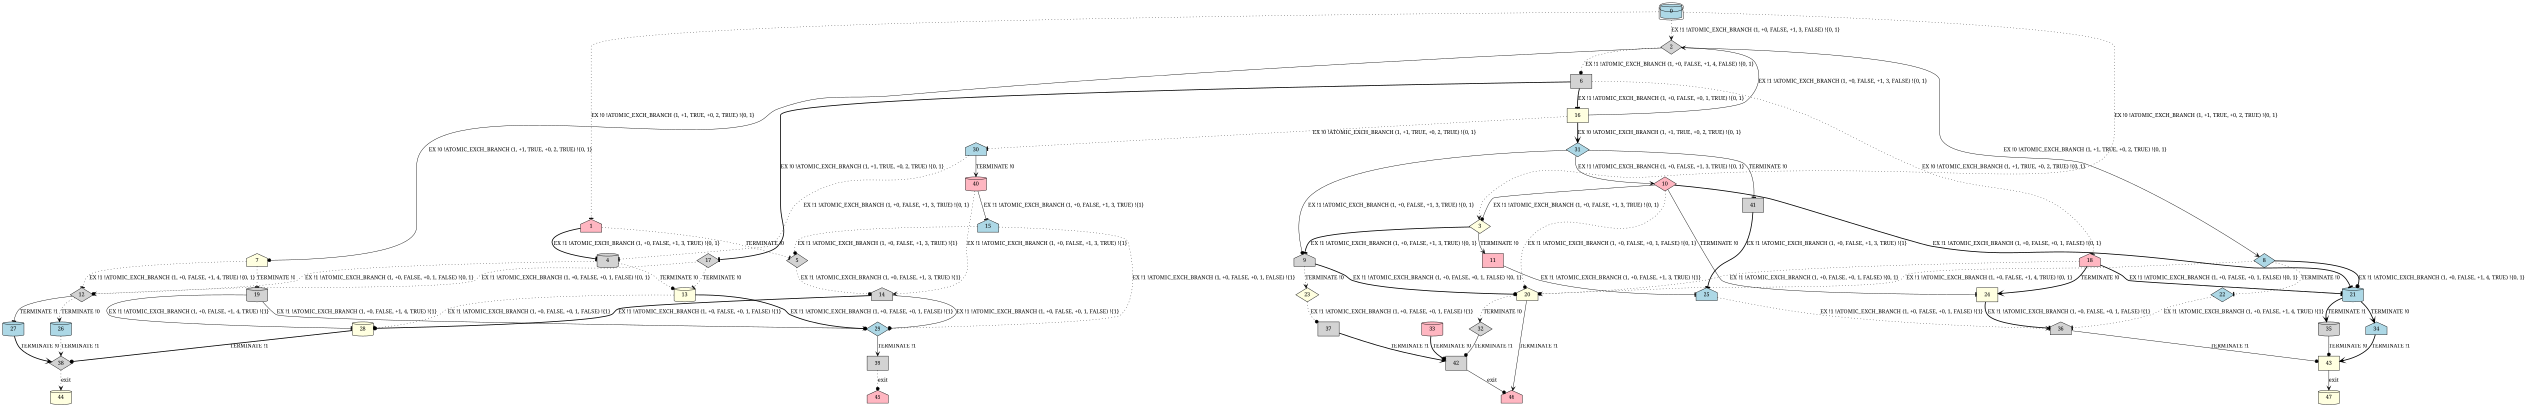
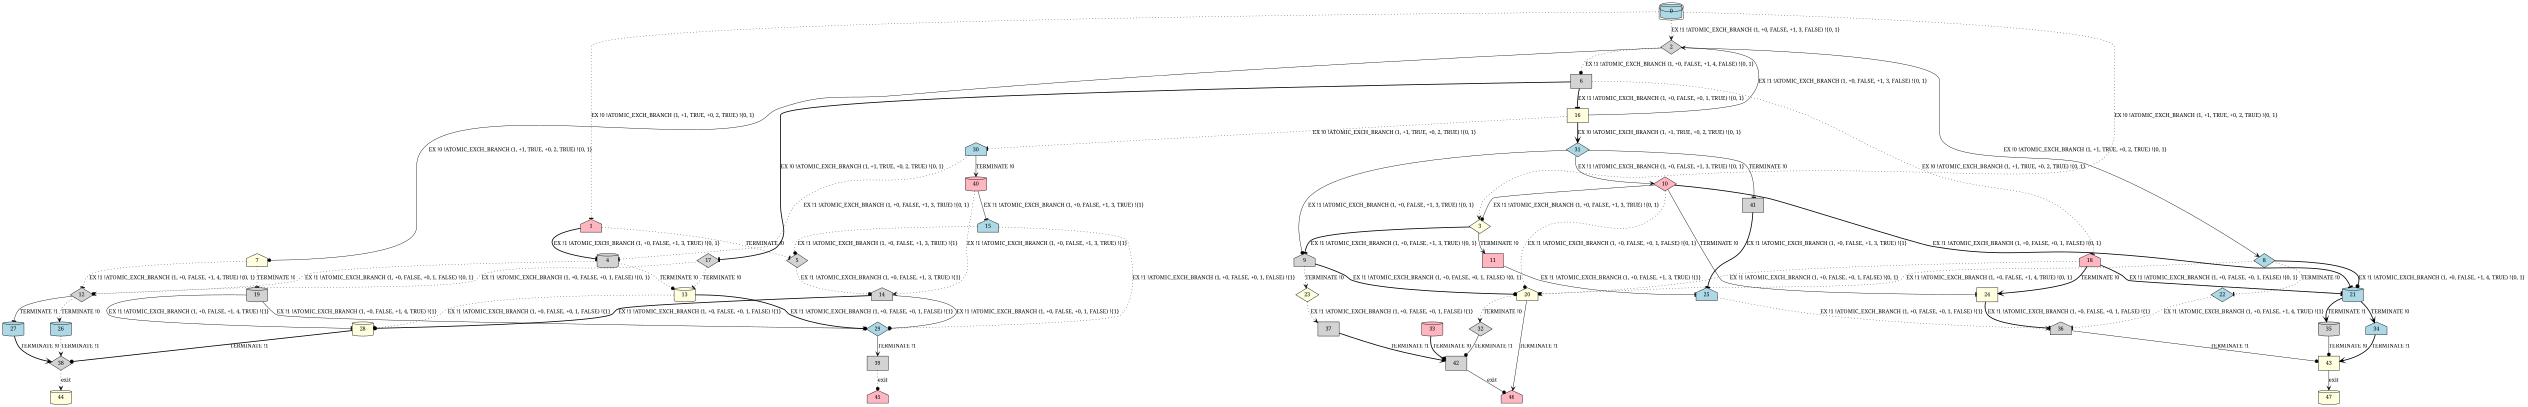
edge "23" -> "37": arrowhead dot -> vee
